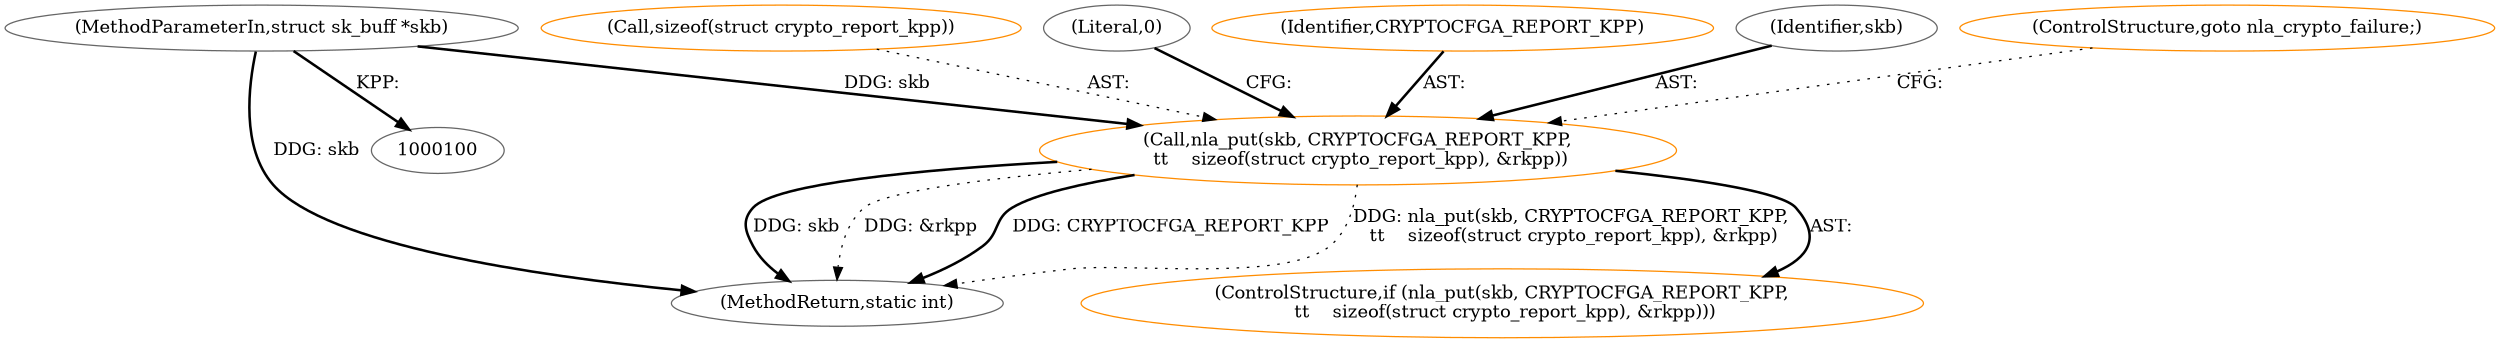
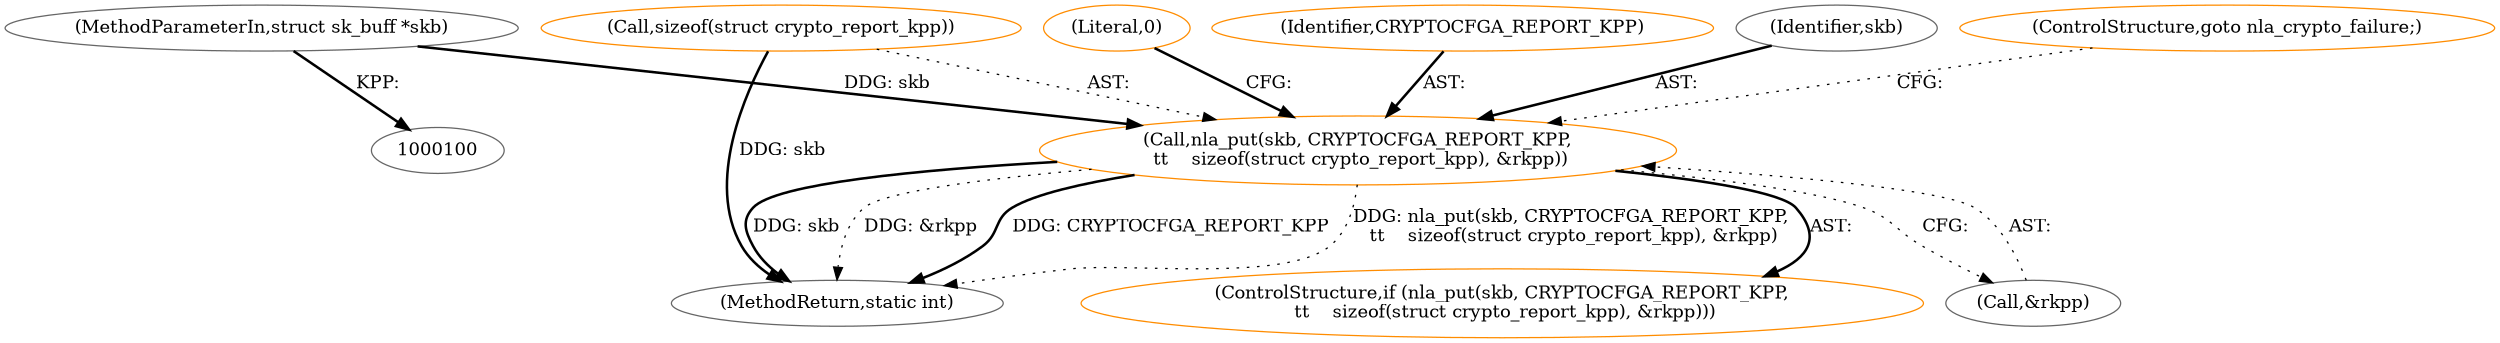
node "(Literal,0)": color gray40 -> darkorange
edge "(MethodParameterIn,struct sk_buff *skb)" -> "(MethodReturn,static int)": now "(Call,sizeof(struct crypto_report_kpp))" -> "(MethodReturn,static int)"
node "(Call,&rkpp)": added
